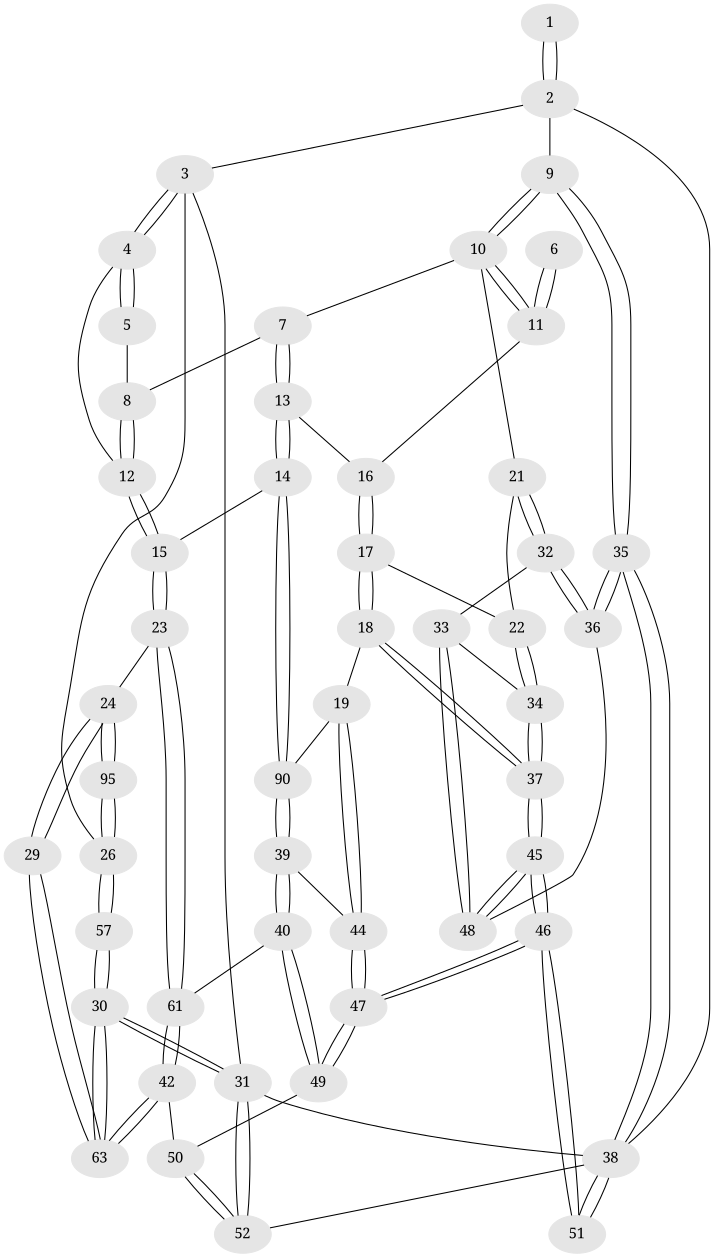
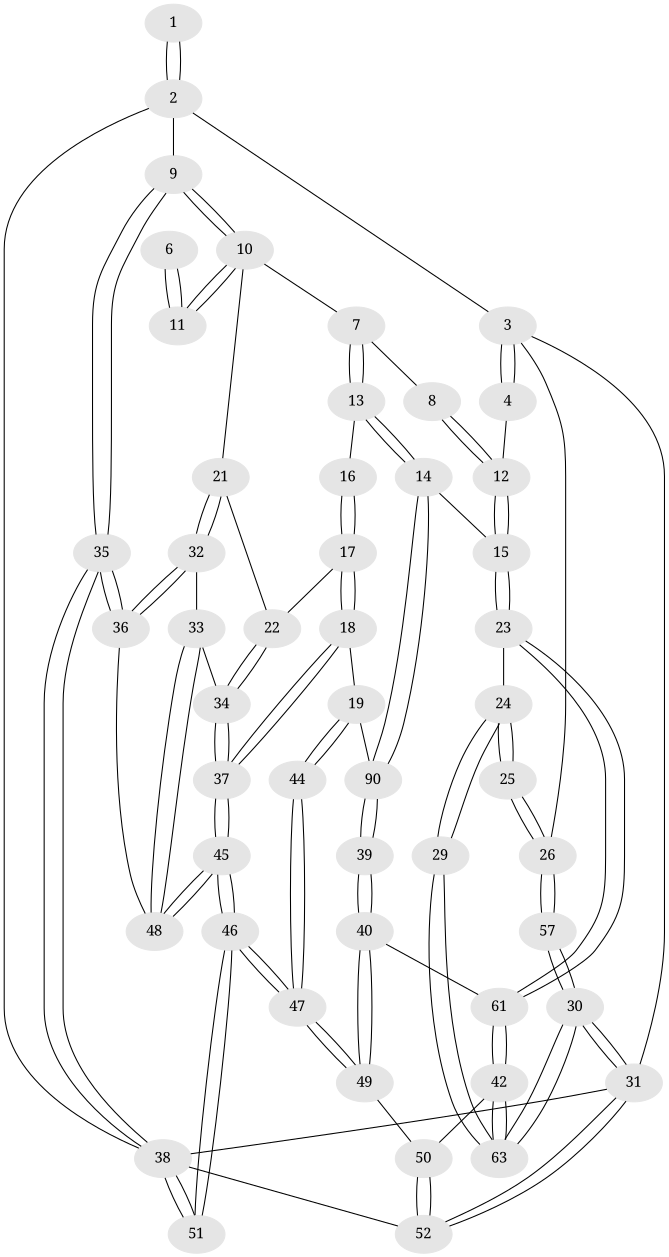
node "5": removed
edge "11" -- "16": removed
node "95": label "95" -> "25"
edge "39" -- "44": removed
